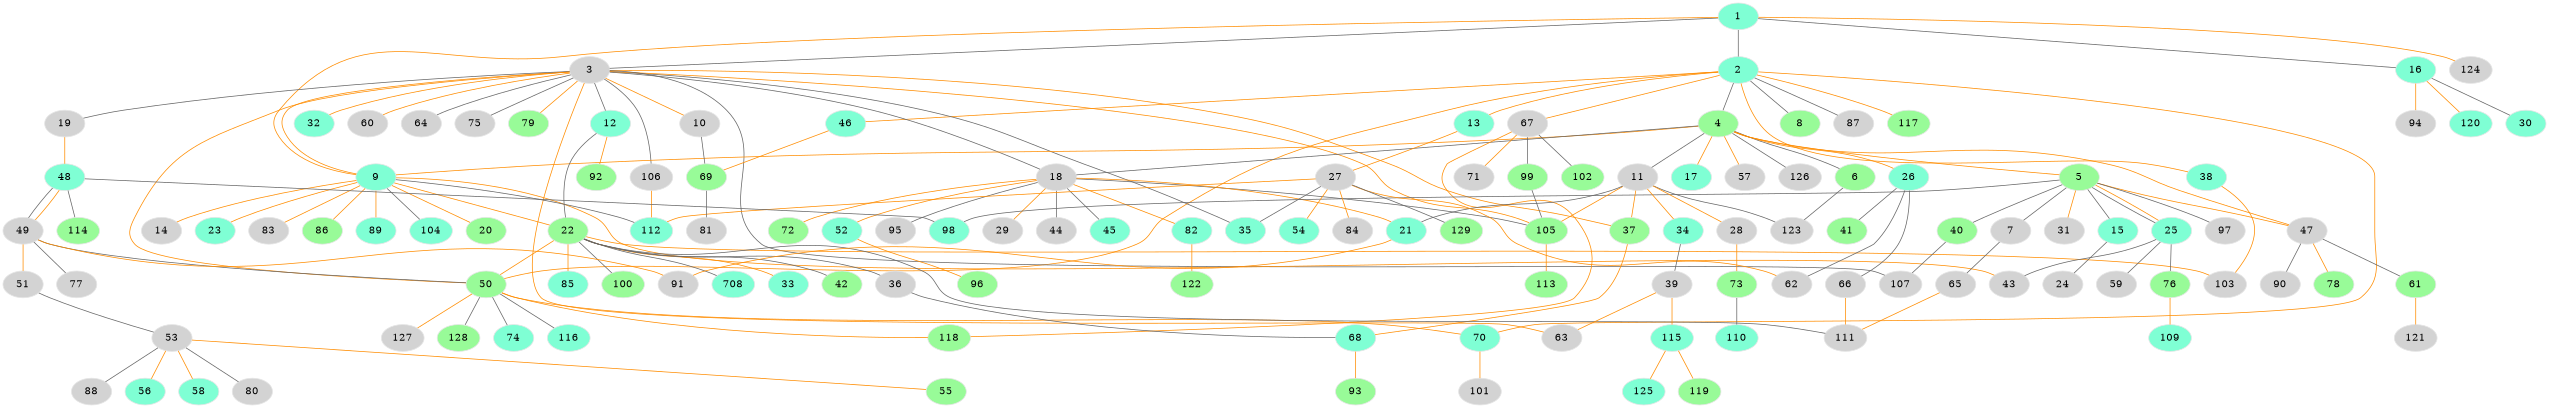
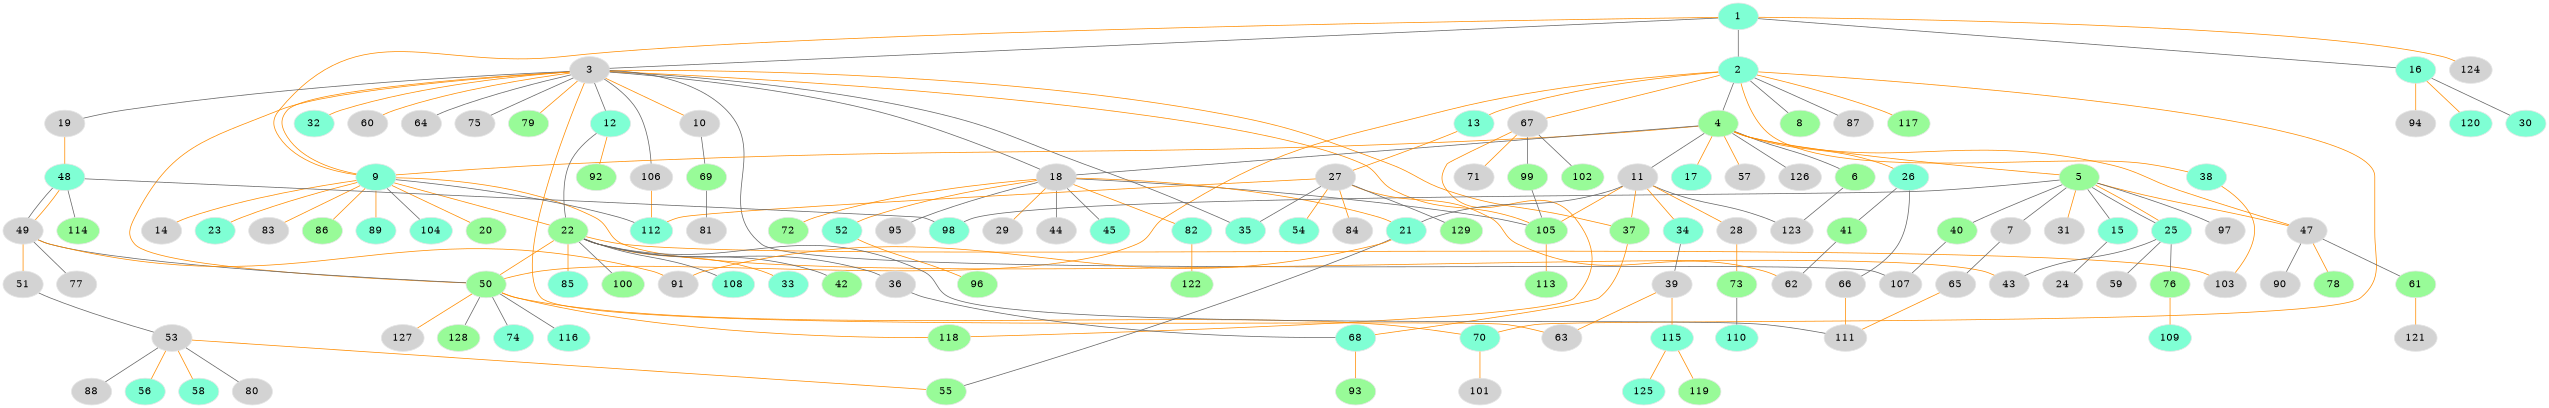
node "46": removed
edge "26" -- "62": now "41" -- "62"
node "708": label "708" -> "108"
edge "21" -- "55": added
